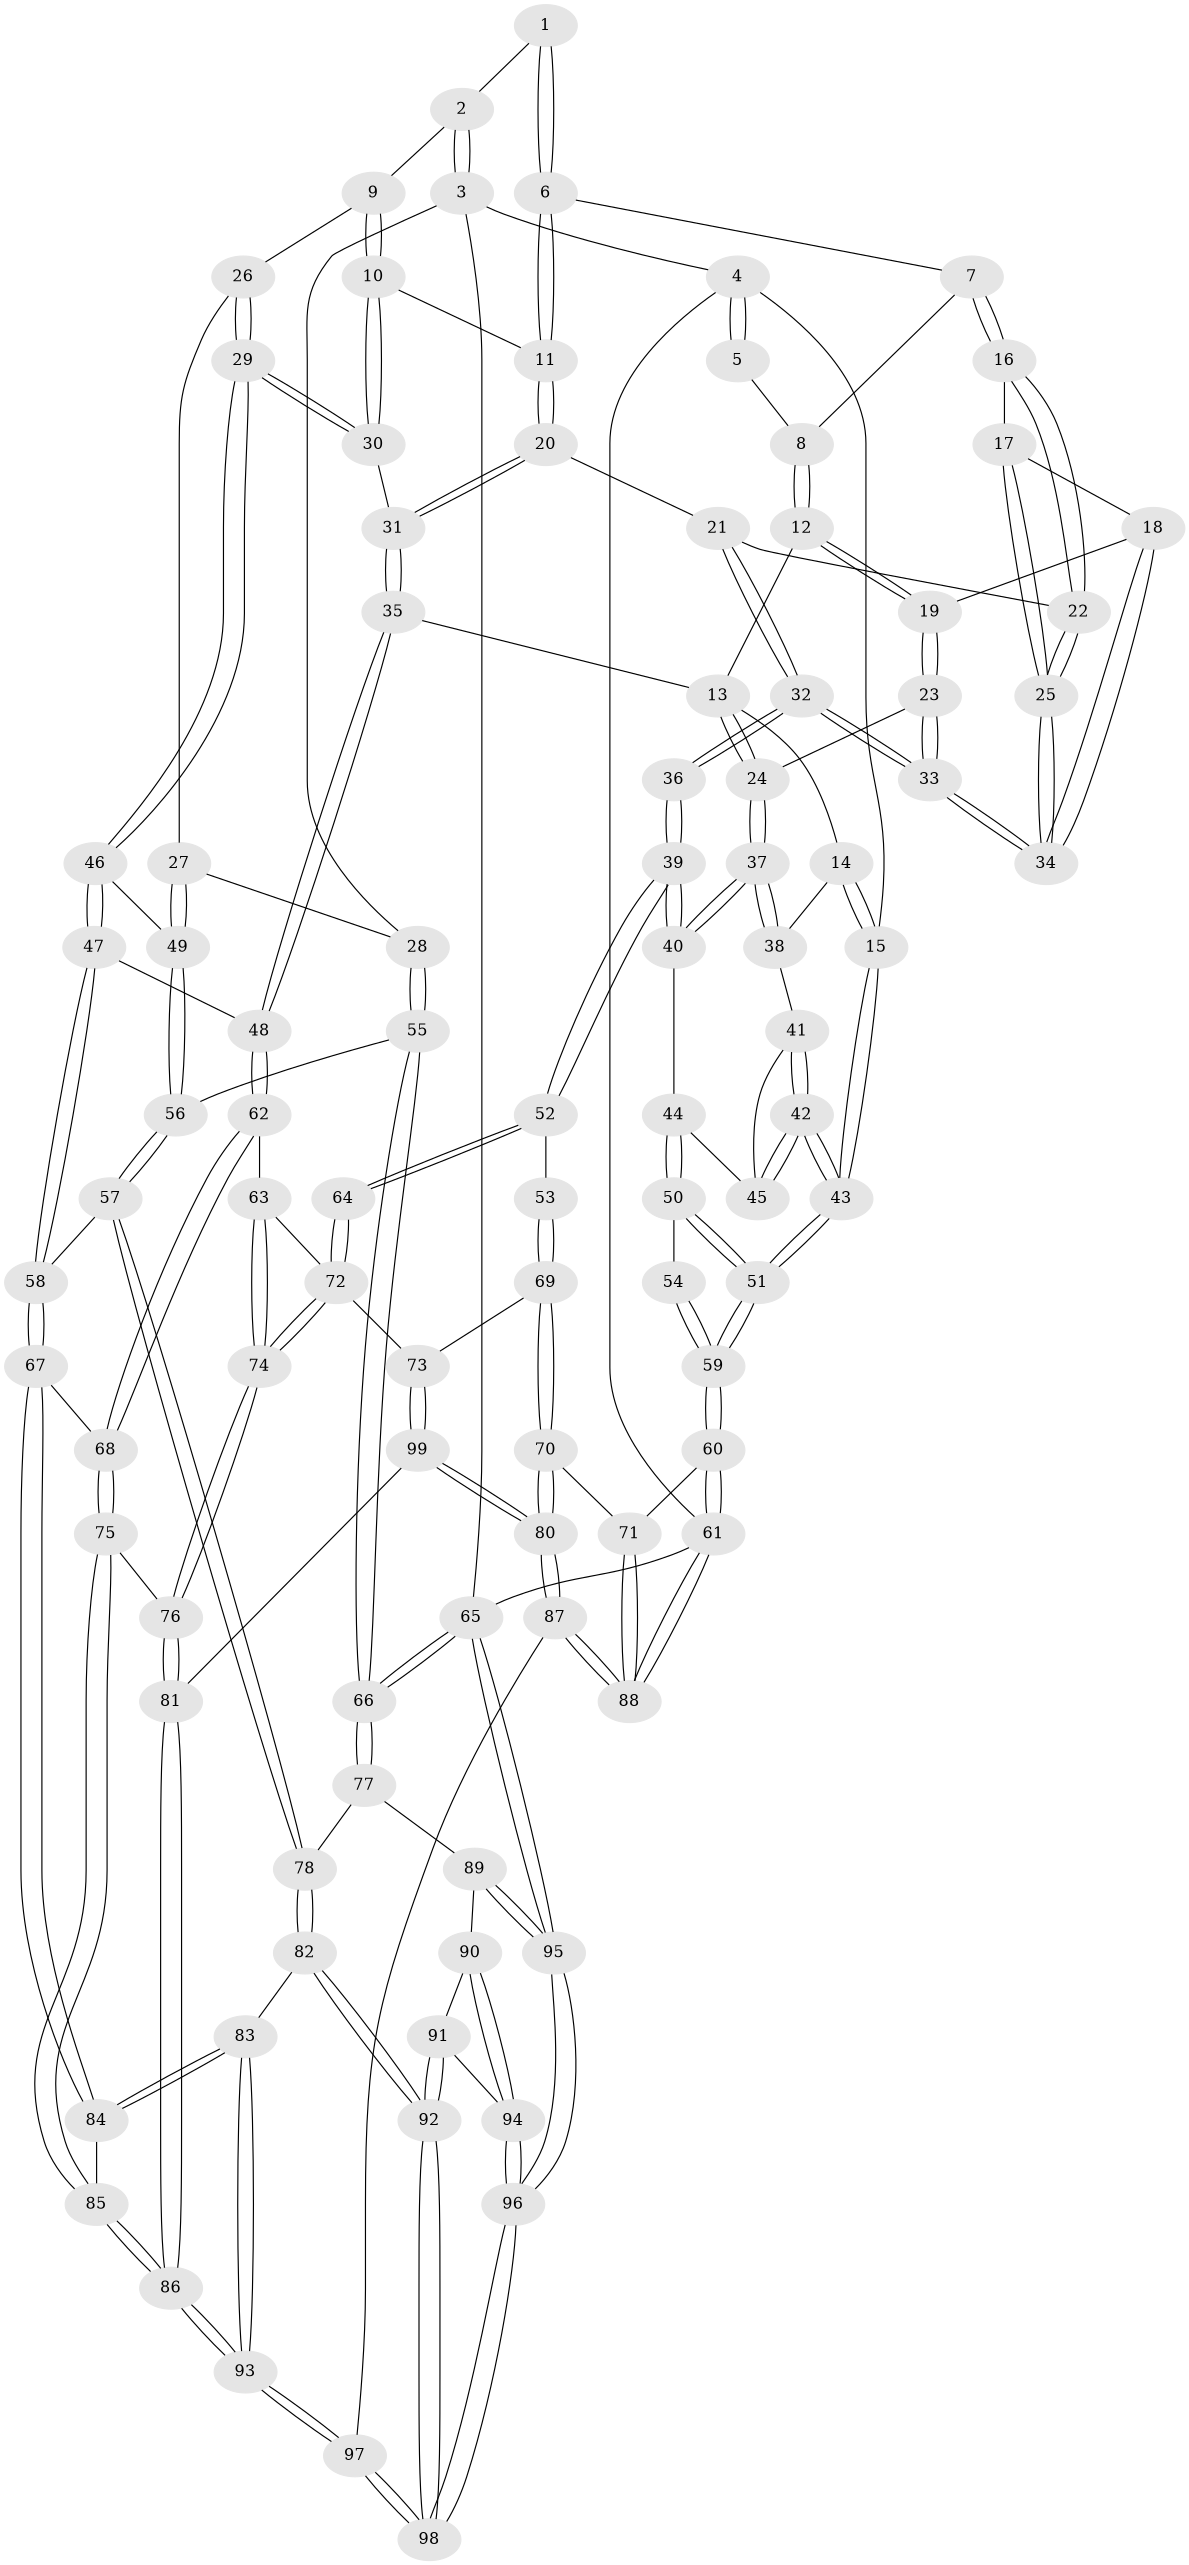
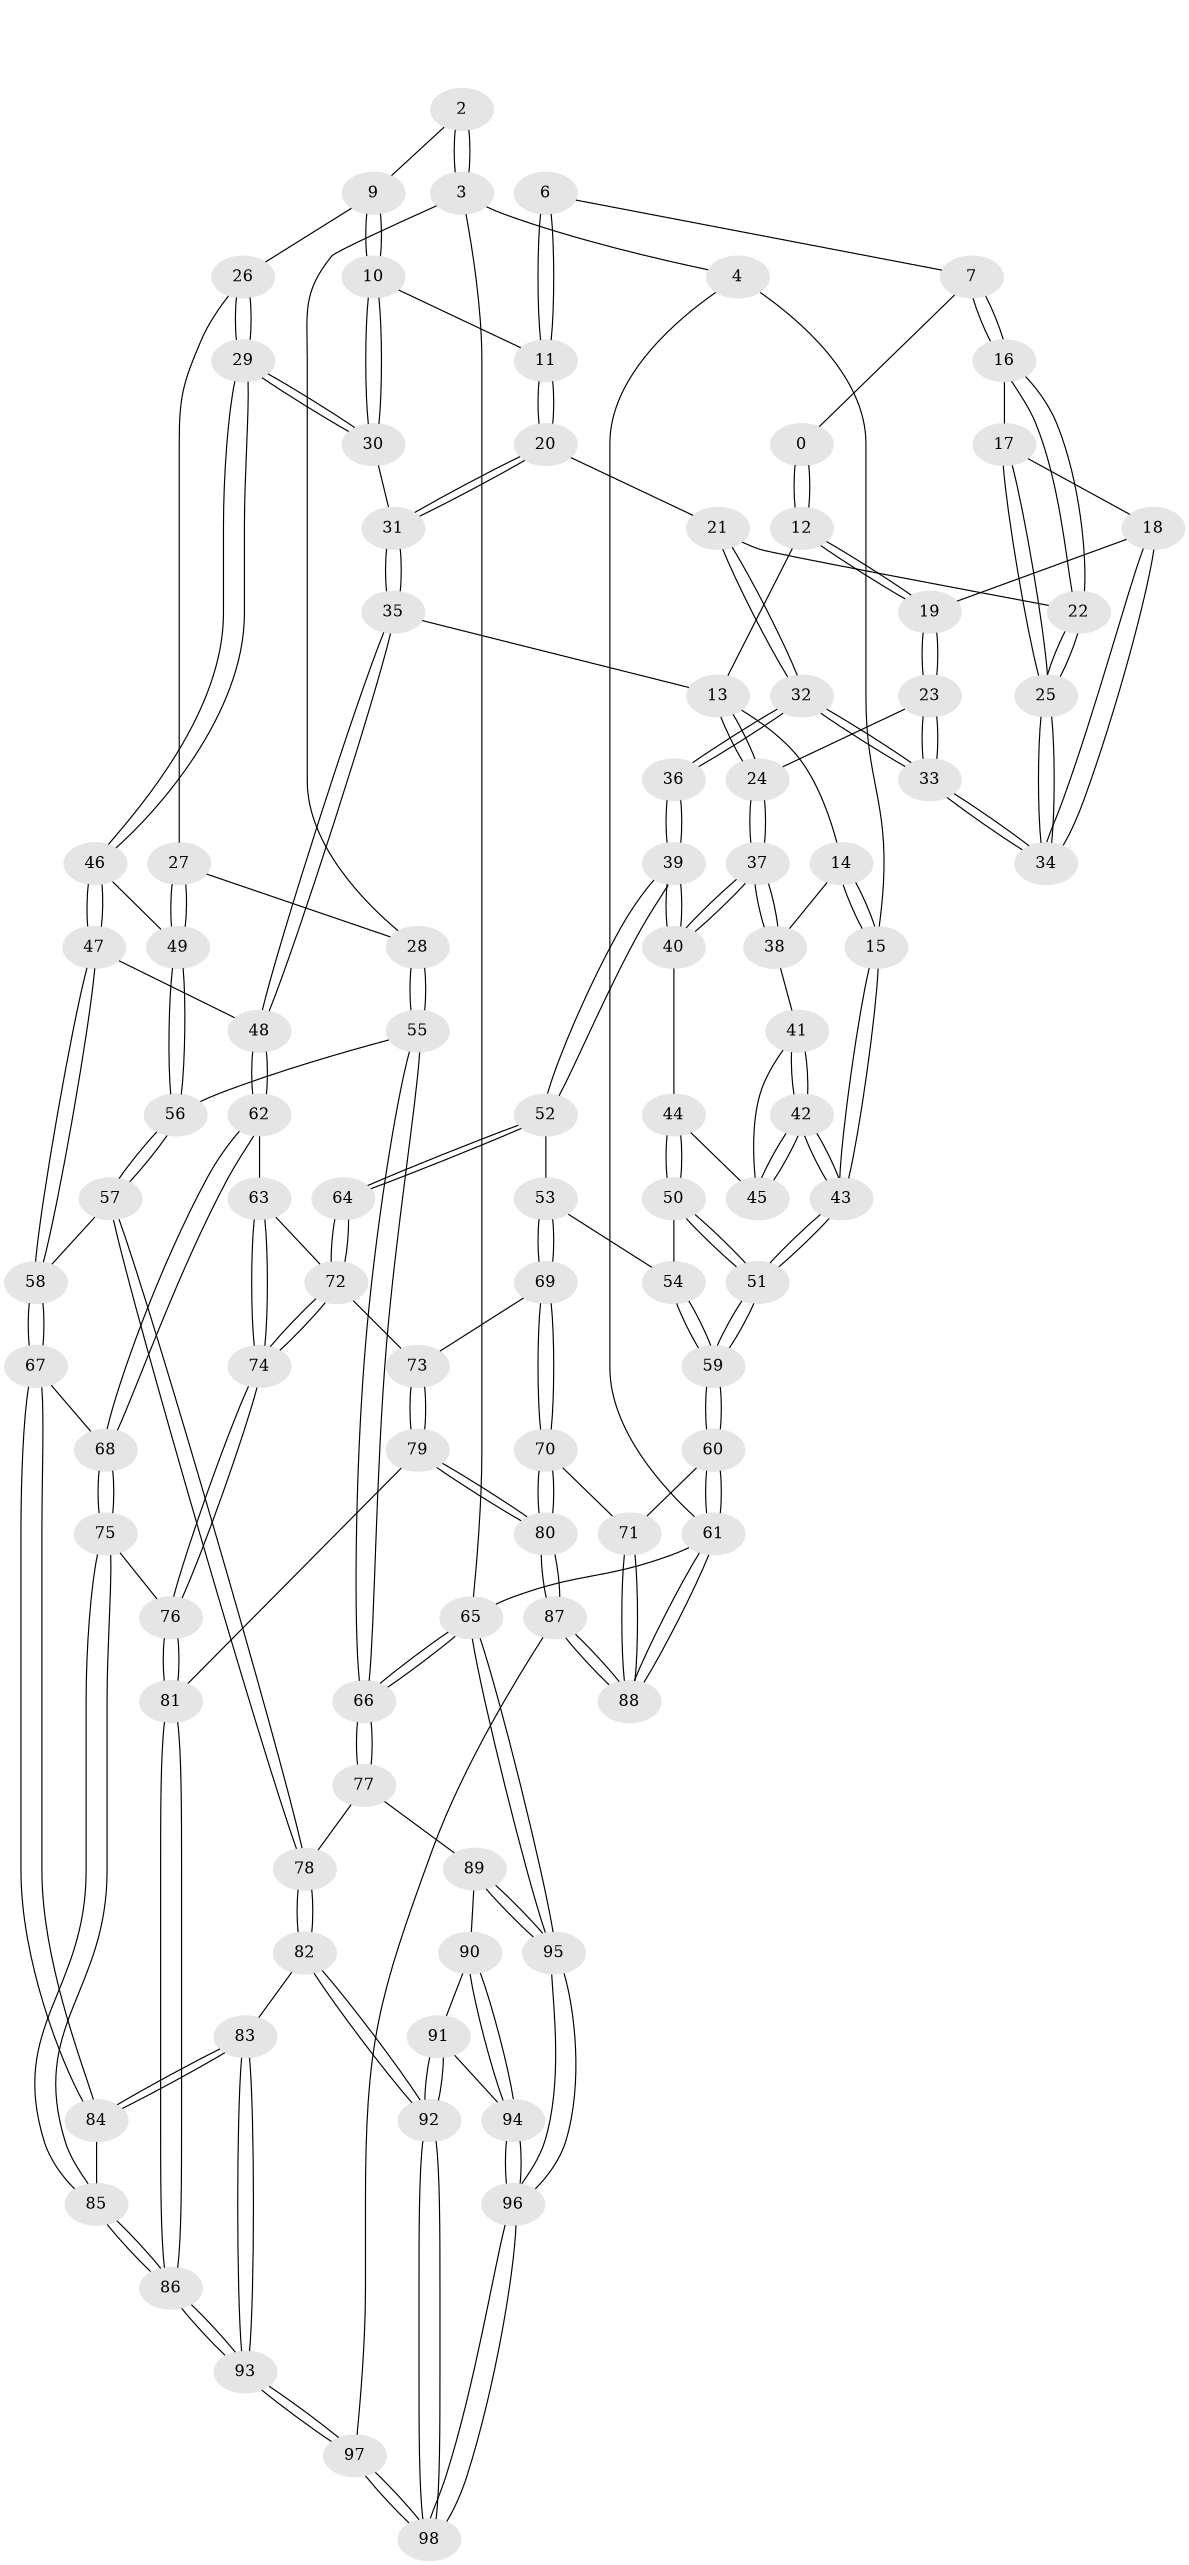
node "1": removed
node "5": removed
node "8": label "8" -> "0"
edge "53" -- "54": added
node "99": label "99" -> "79"
